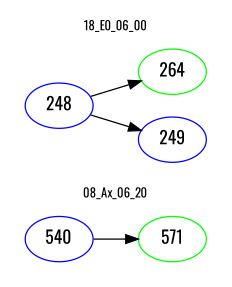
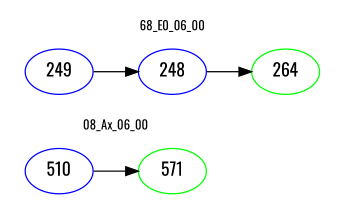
cluster "18_E0_06_00": label "18_E0_06_00" -> "68_E0_06_00"
edge "248" -> "249": reversed
cluster "08_Ax_06_20": label "08_Ax_06_20" -> "08_Ax_06_00"
node "540": label "540" -> "510"
